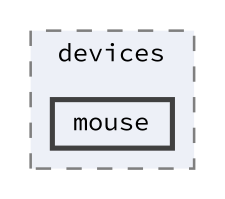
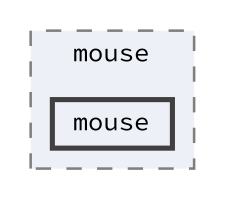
cluster "devices": label "devices" -> "mouse"
